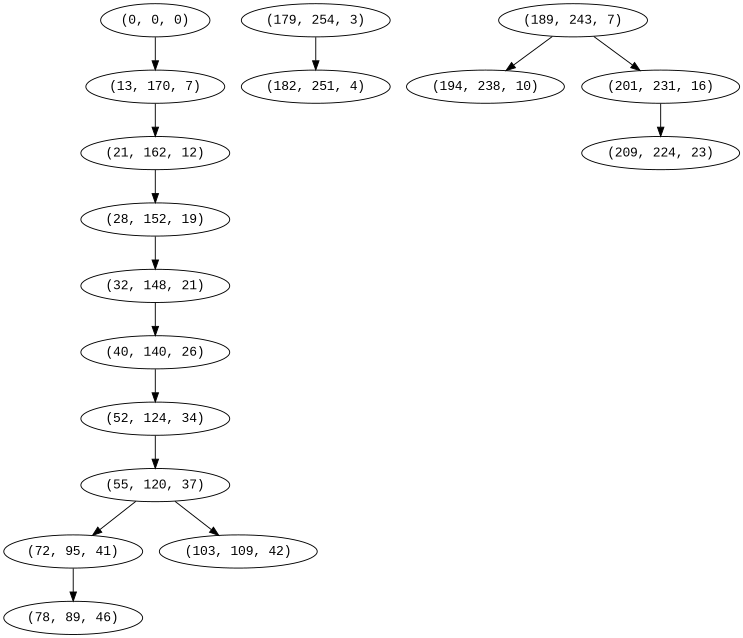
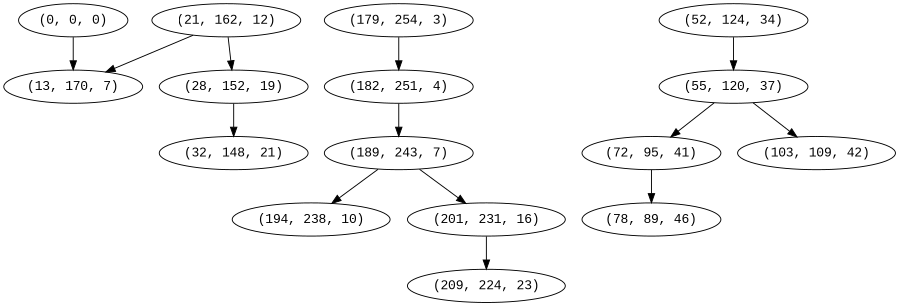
edge "(13, 170, 7)" -> "(21, 162, 12)": reversed
edge "(182, 251, 4)" -> "(189, 243, 7)": added
node "(40, 140, 26)": removed
